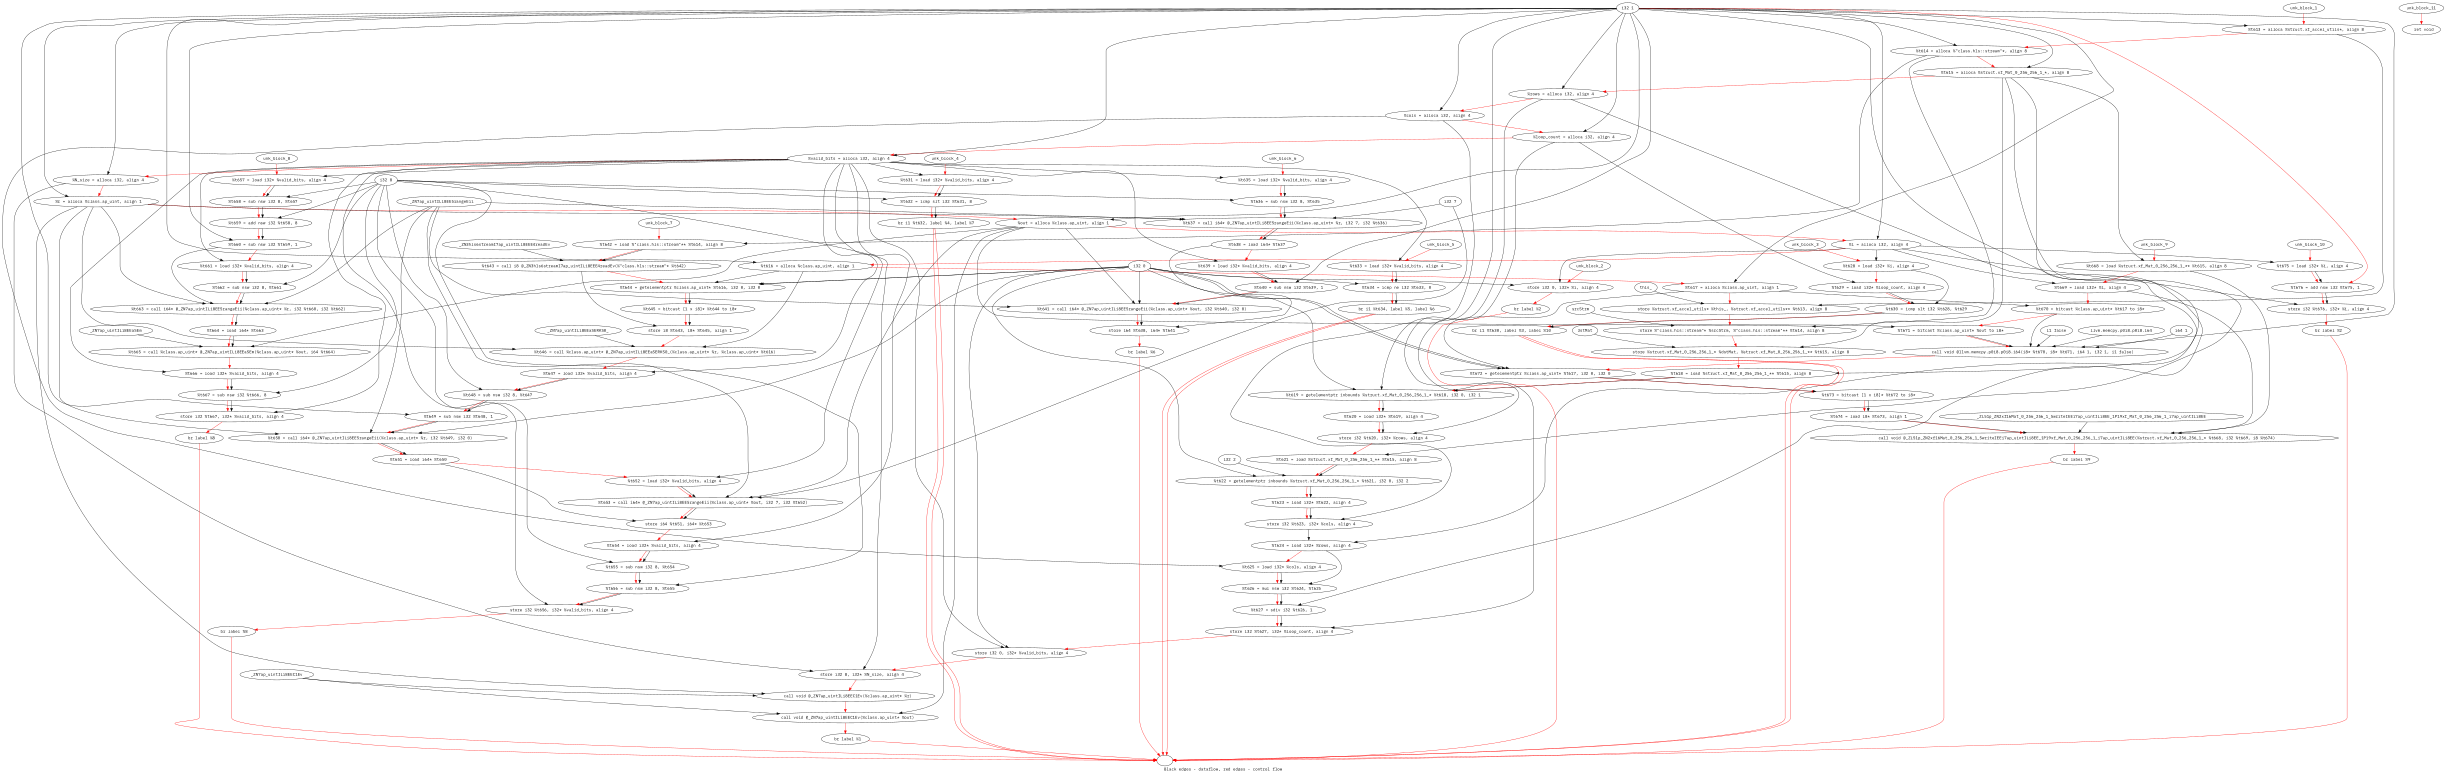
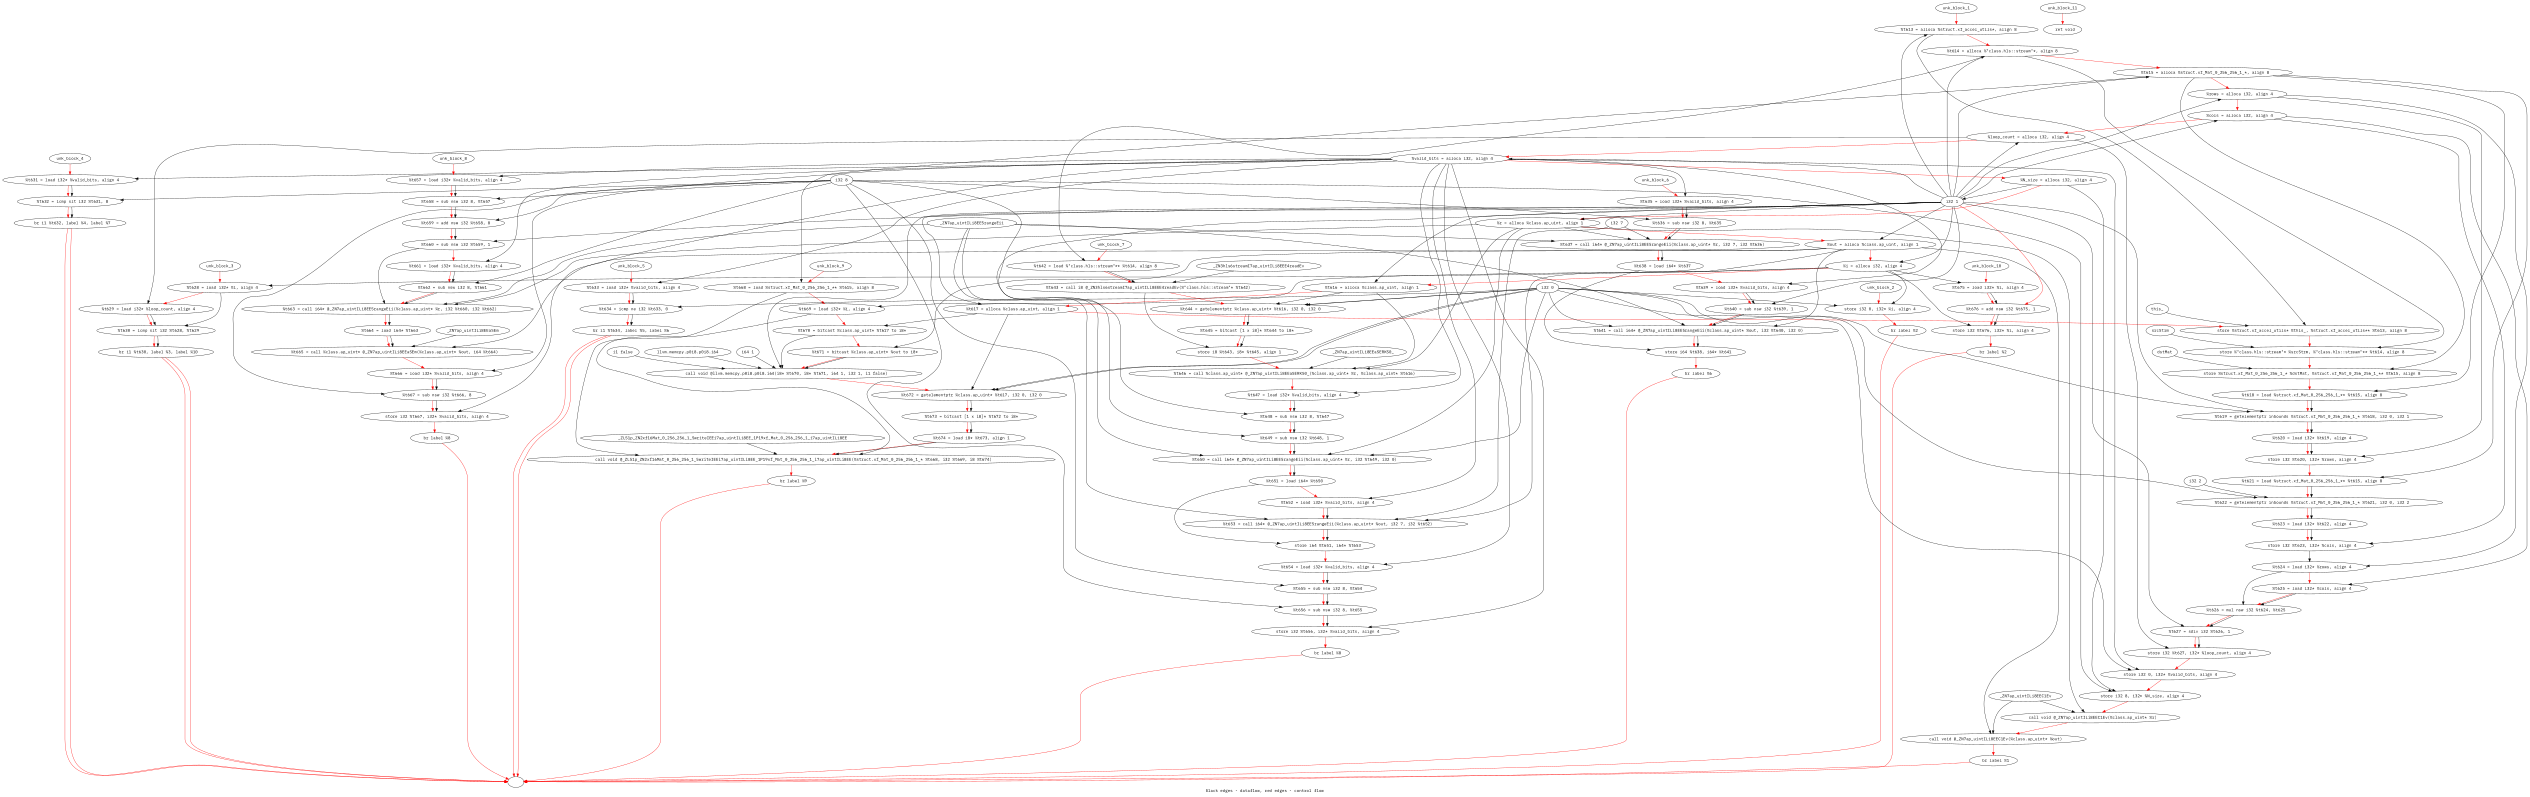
edge "i32 1" -> "%N_size = alloca i32, align 4": reversed
